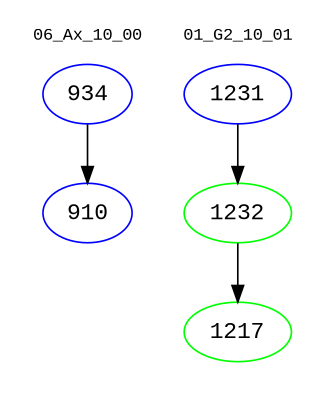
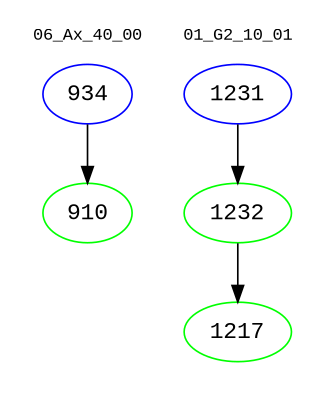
cluster "06_Ax_10_00": label "06_Ax_10_00" -> "06_Ax_40_00"
node "910": color blue -> green
